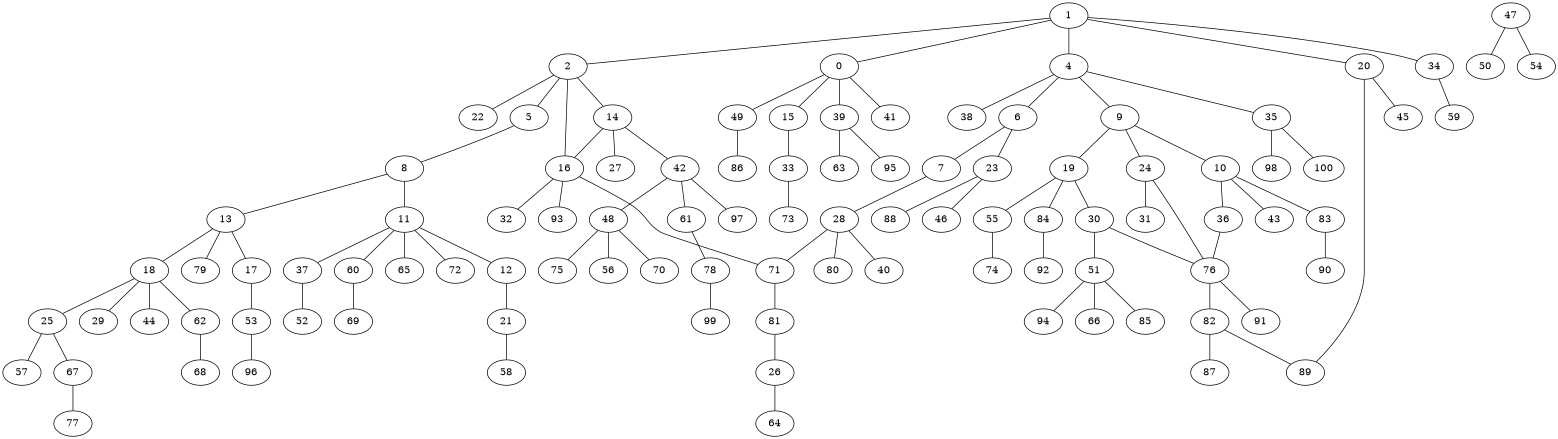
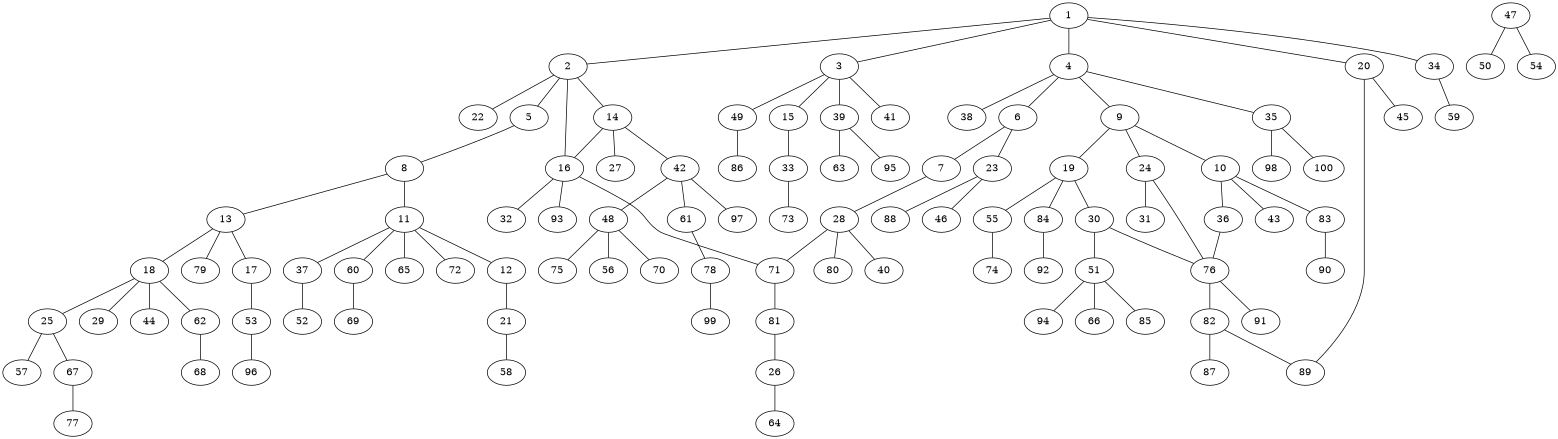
node "0": label "0" -> "3"
